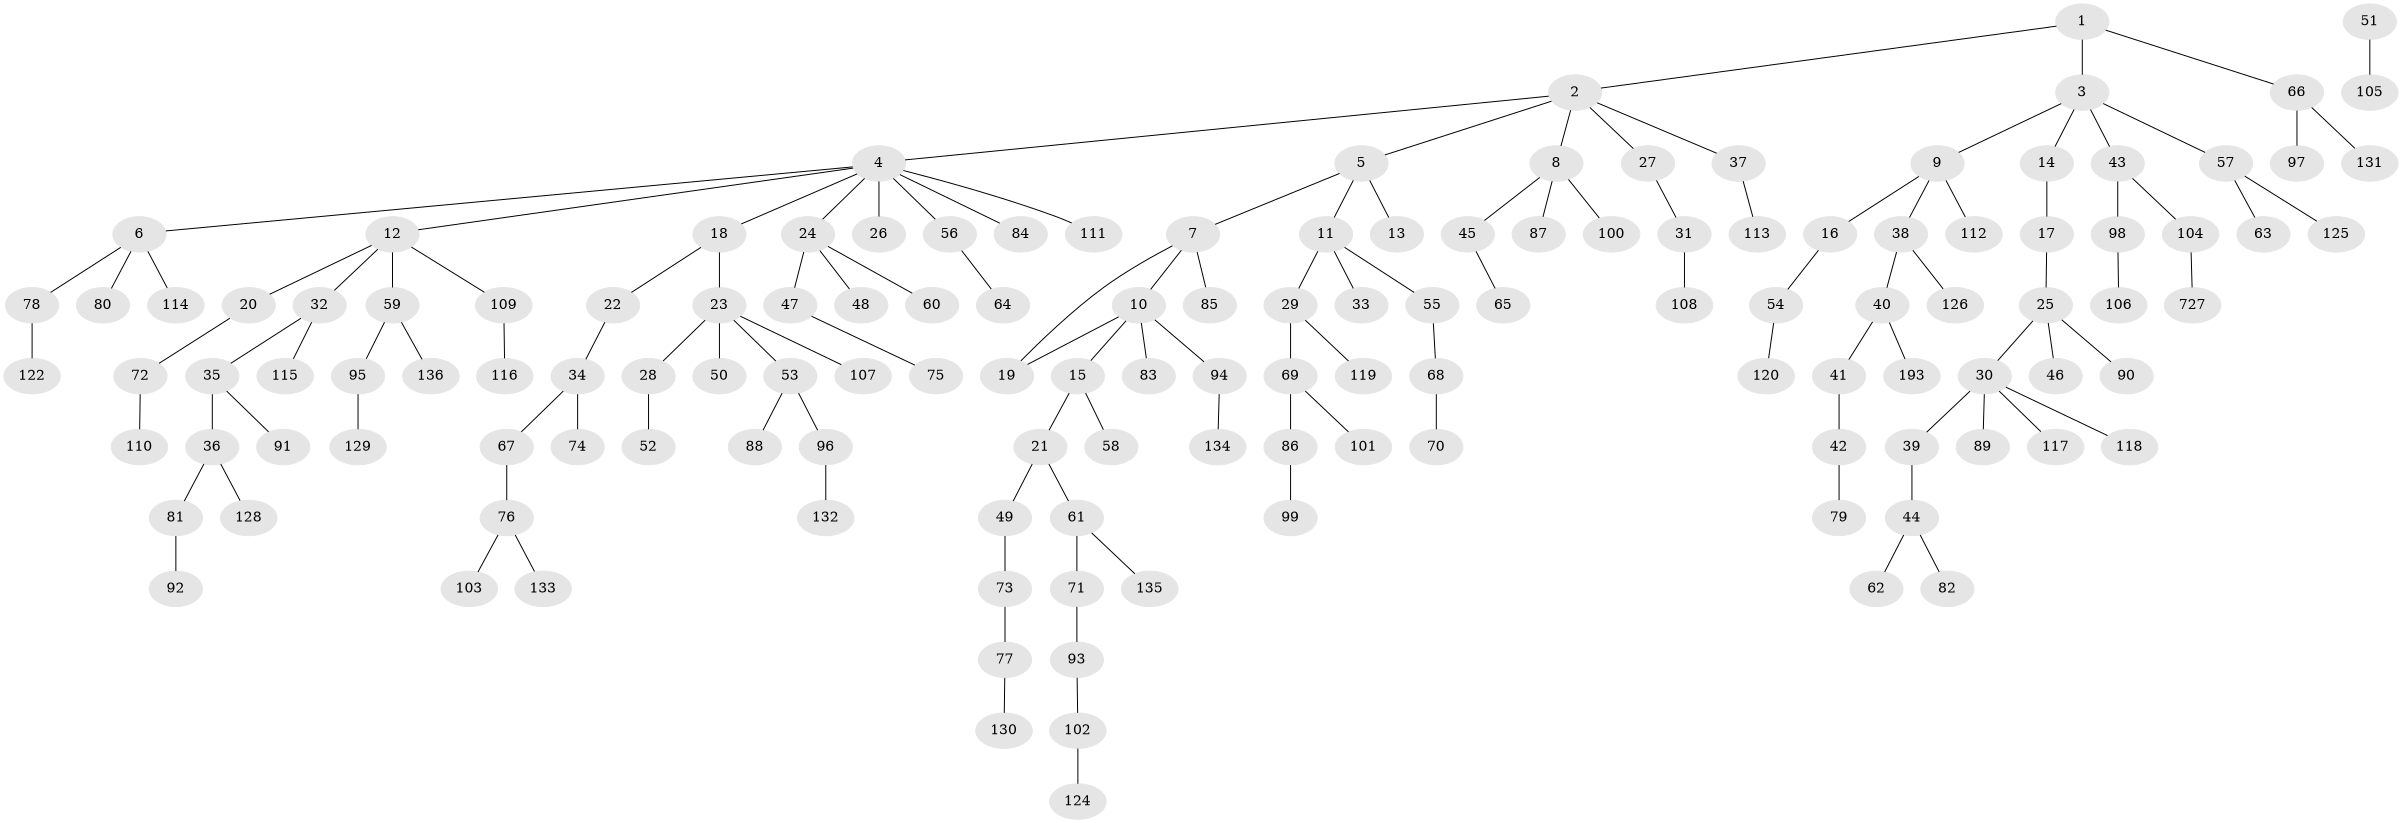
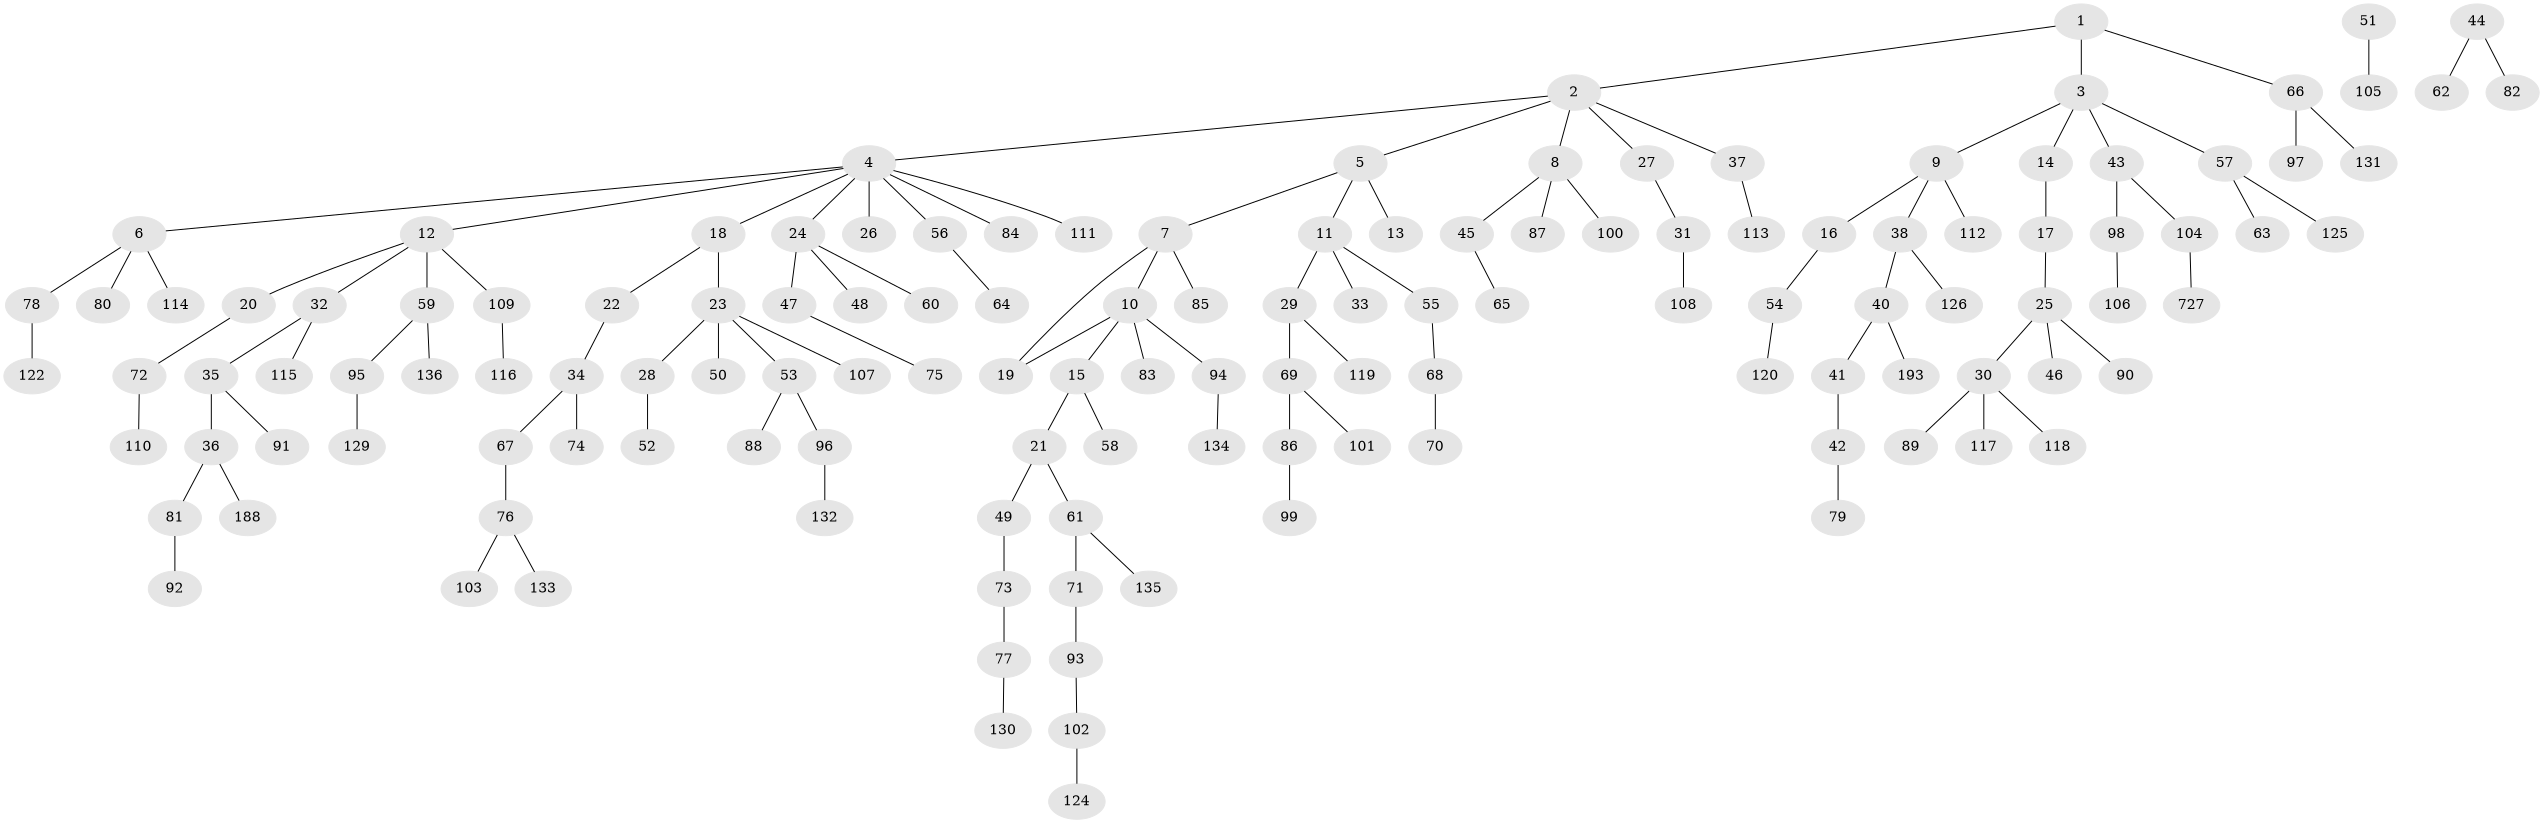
node "39": removed
node "128": label "128" -> "188"
